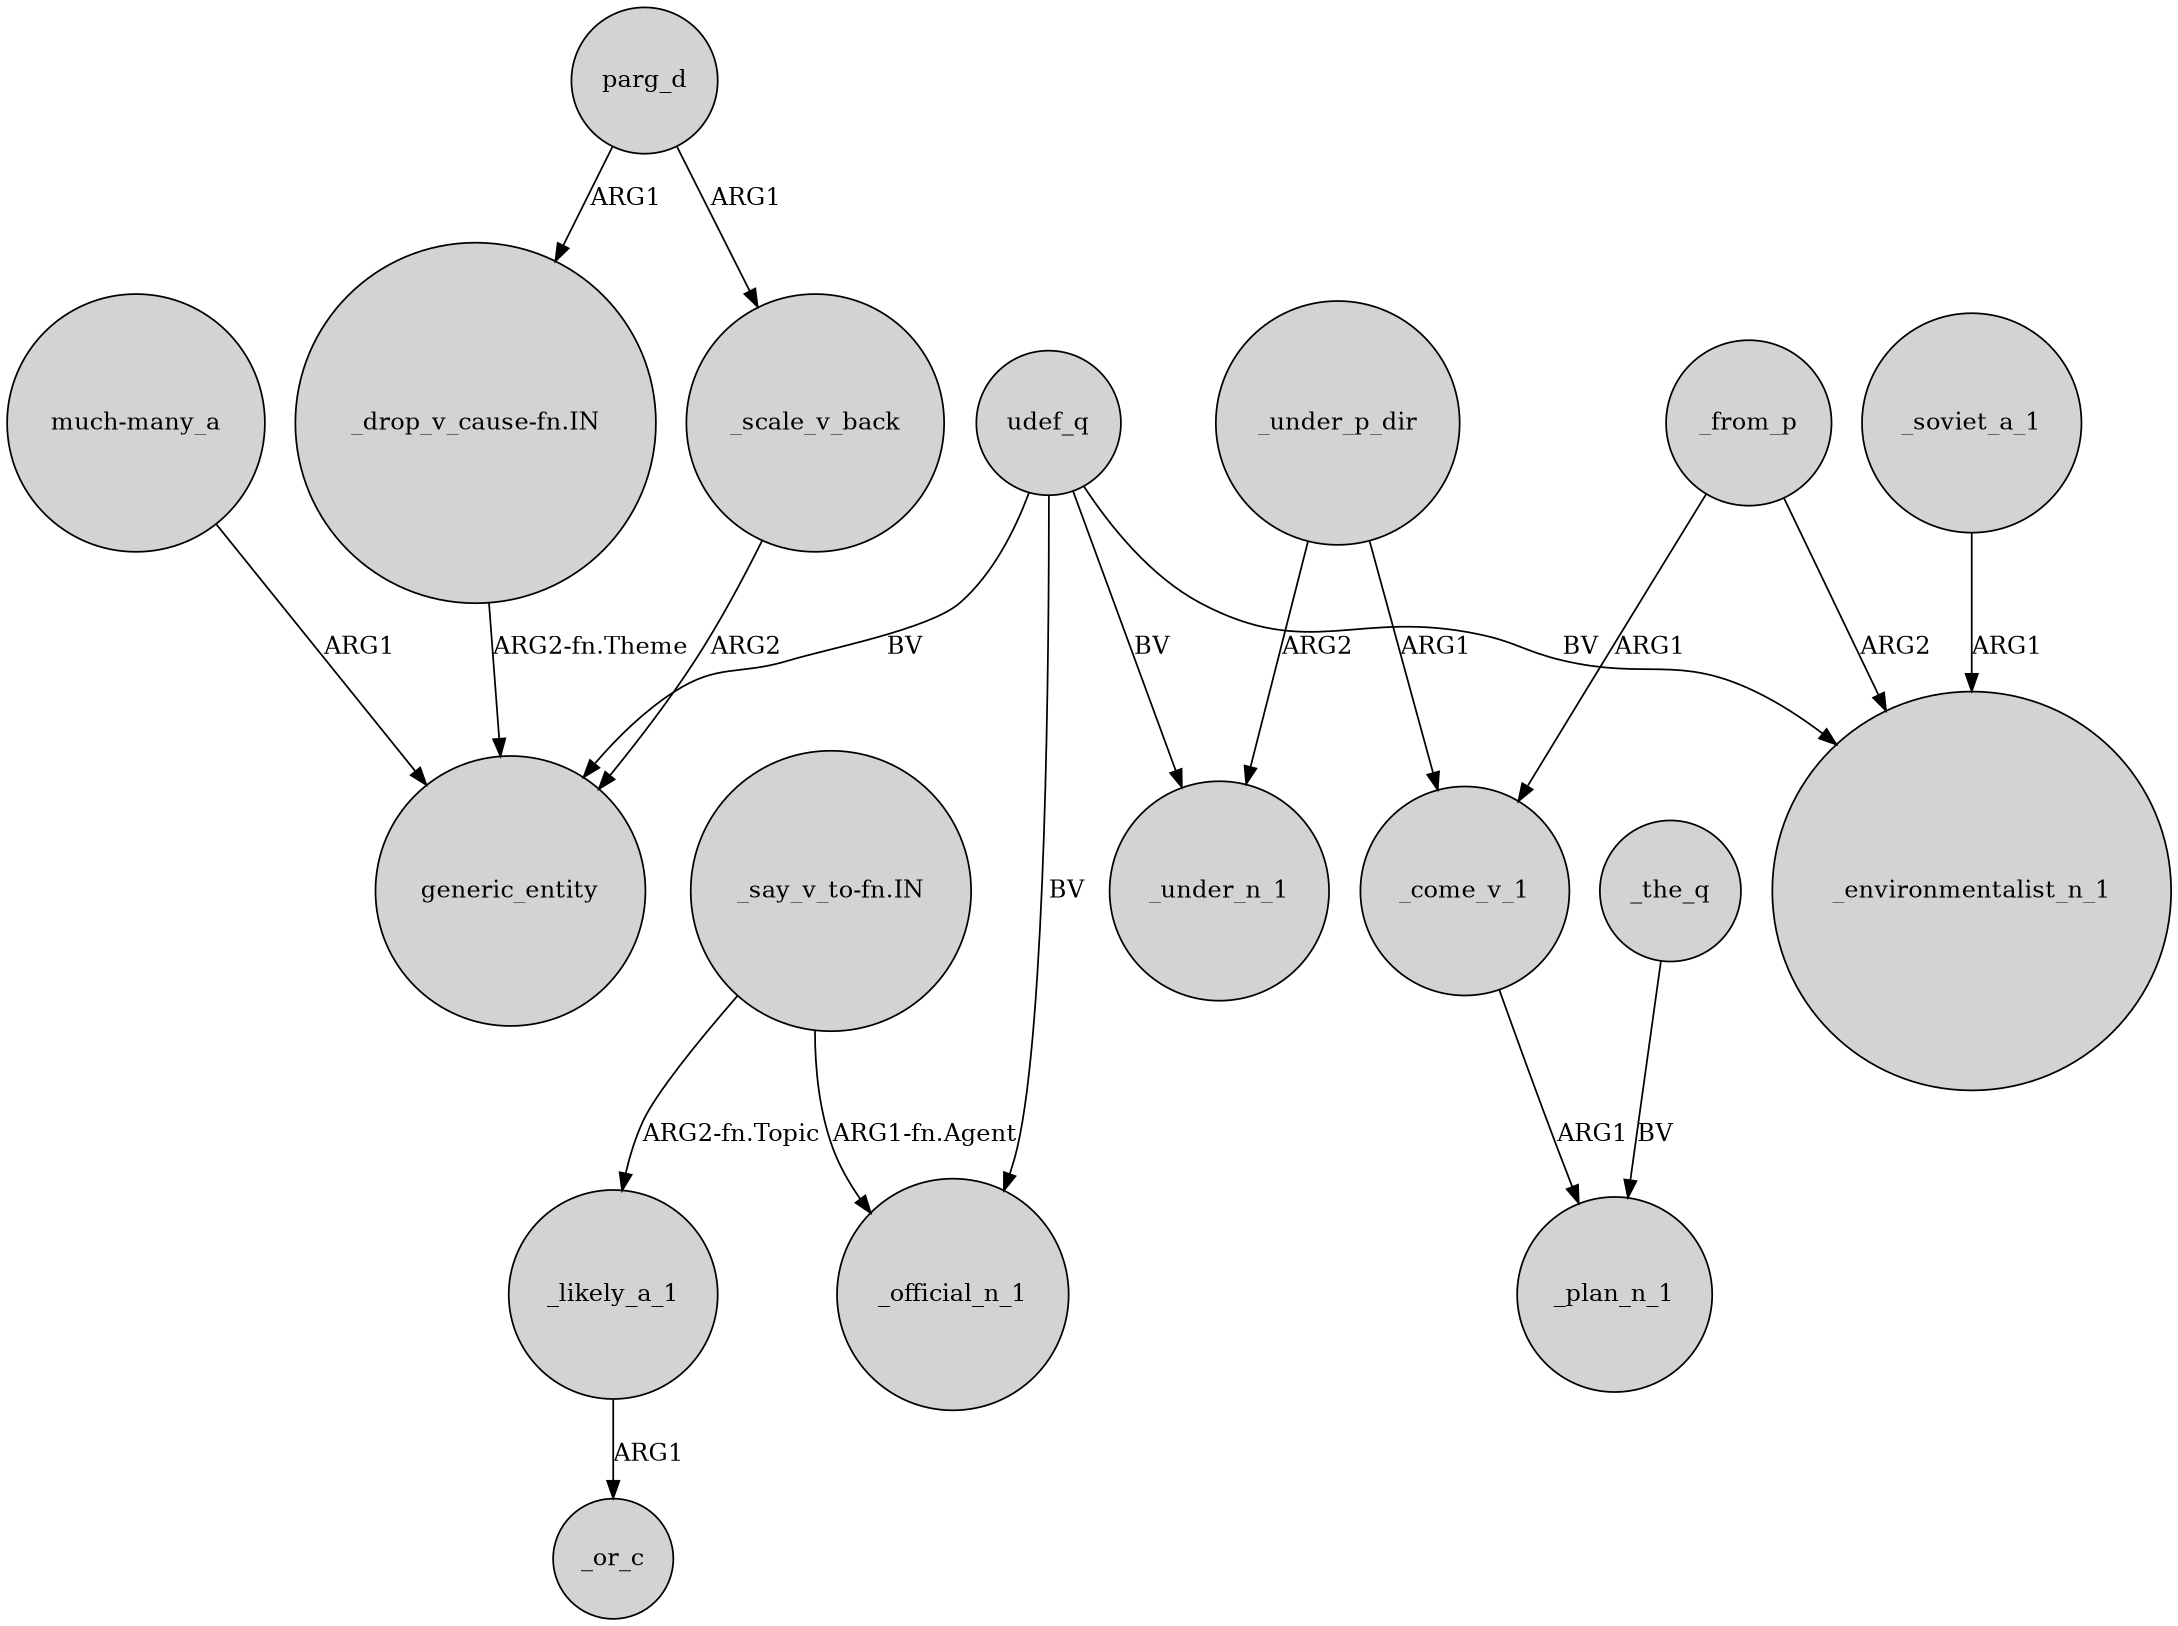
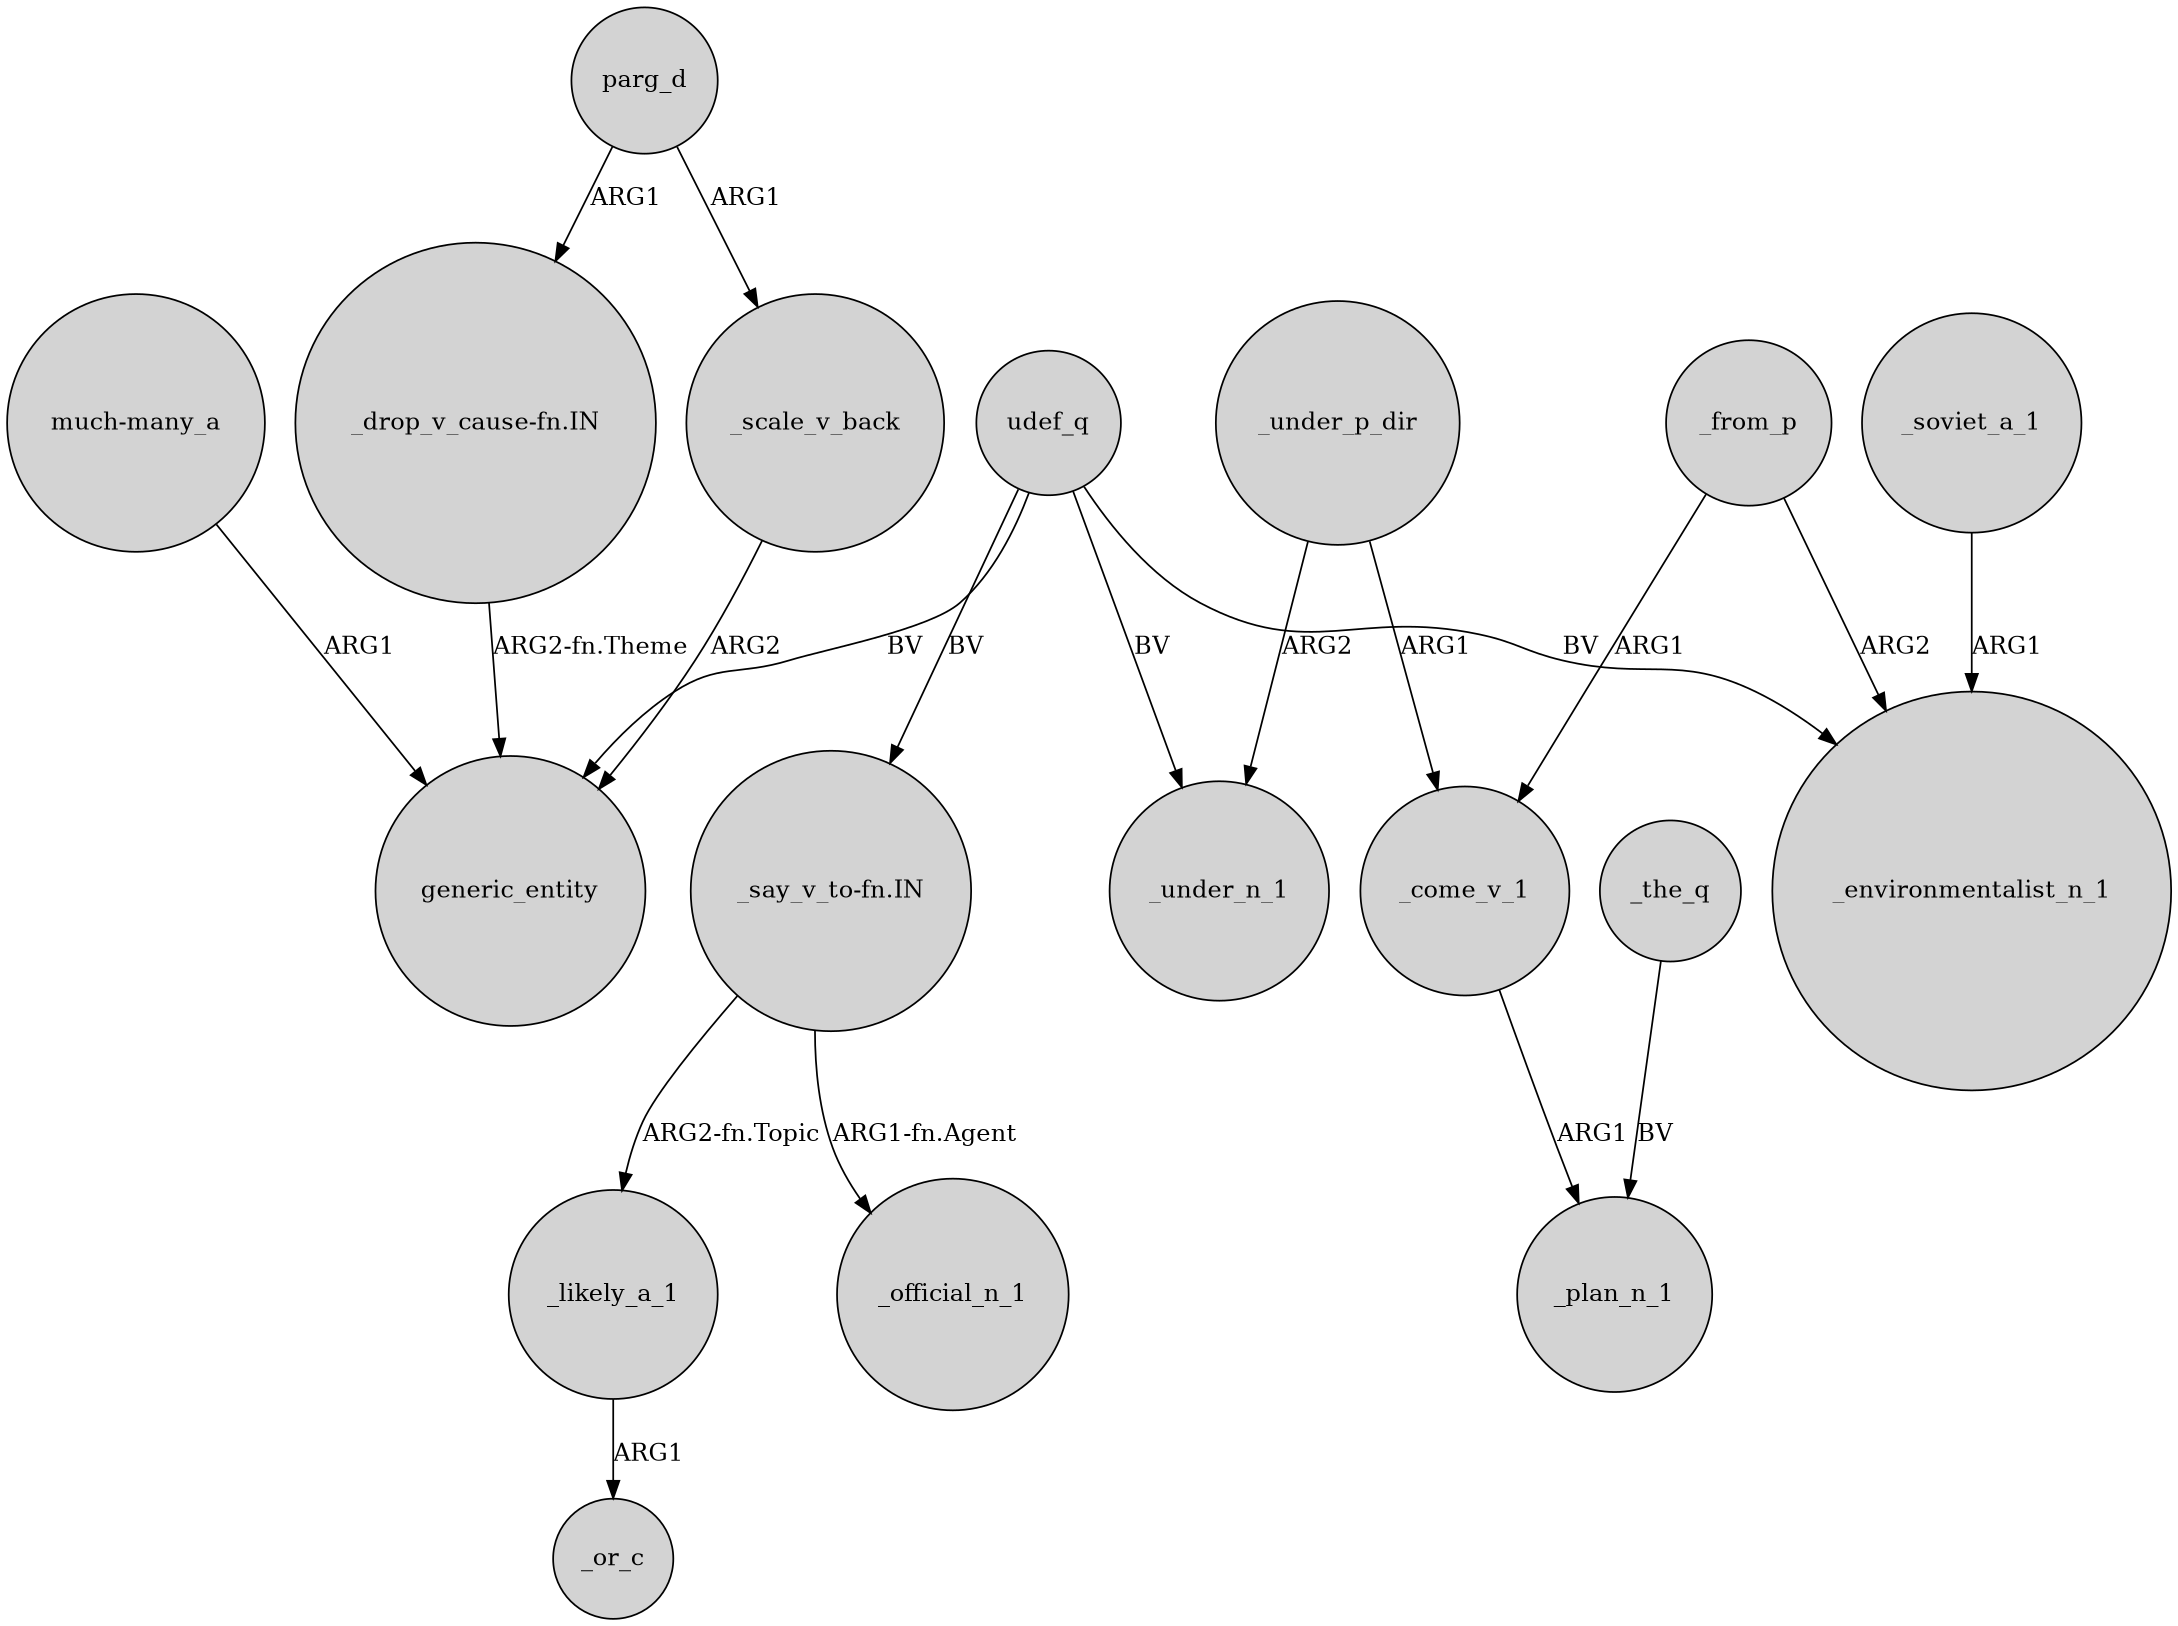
edge "udef_q" -> "_official_n_1": now "udef_q" -> "_say_v_to-fn.IN"
